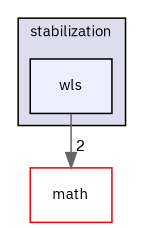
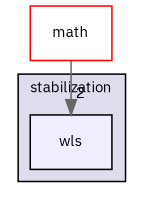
edge "wls" -> "math": reversed
